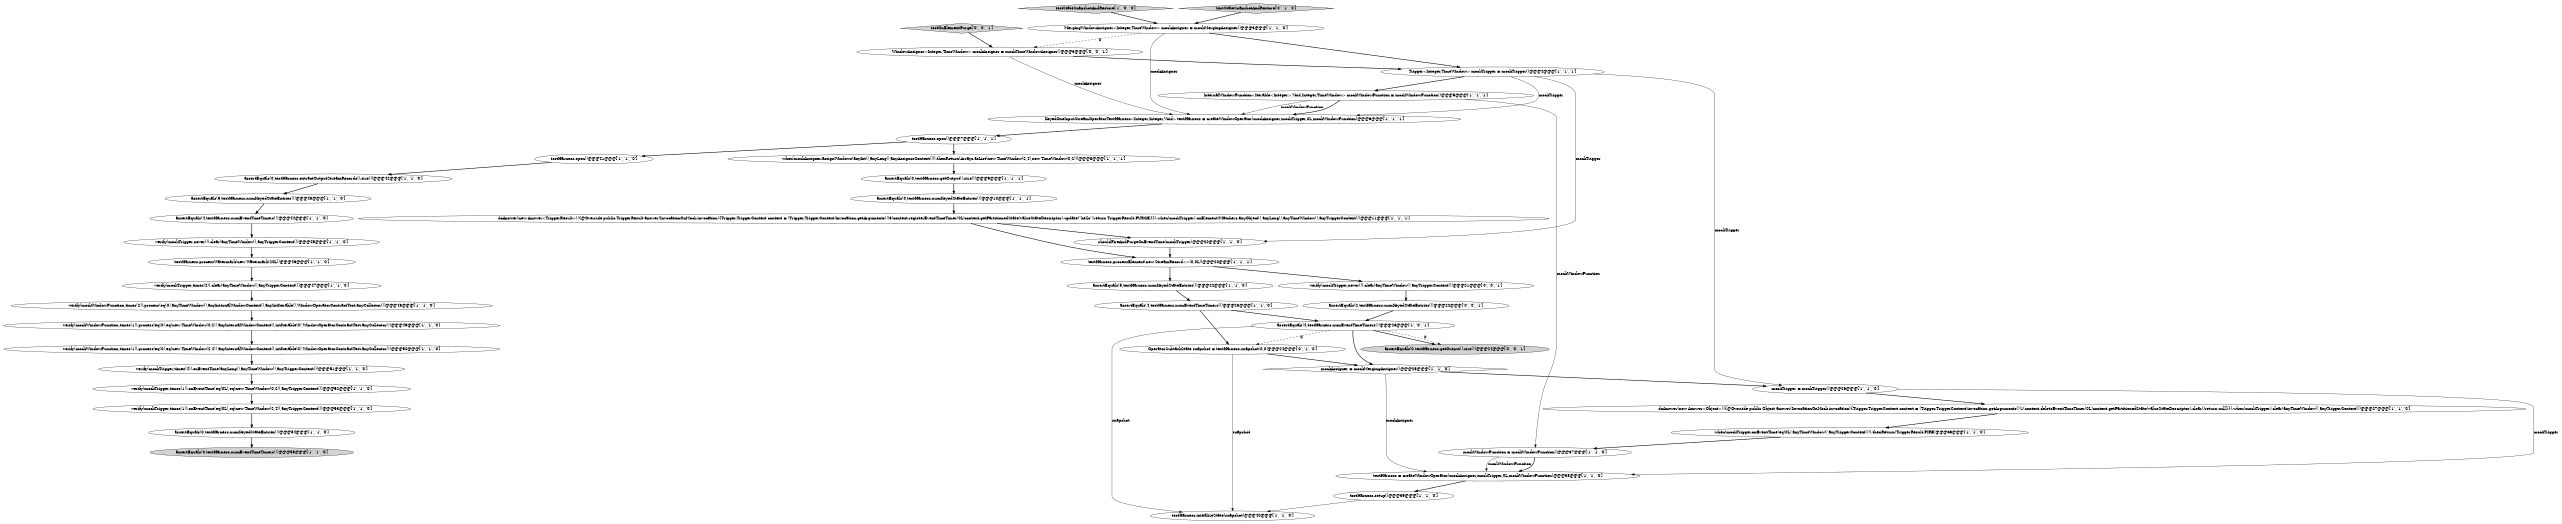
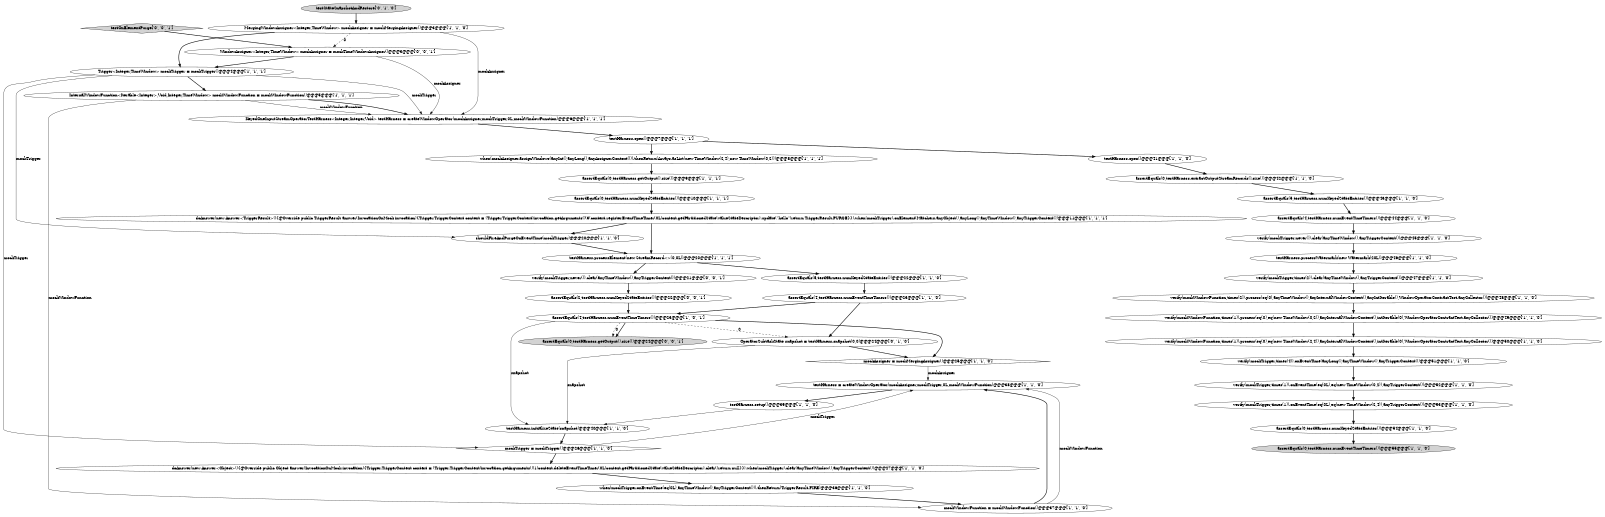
node "testStateSnapshotAndRestore['1', '0', '0']": removed
node "testStateSnapshotAndRestore['0', '1', '0']": shape diamond -> ellipse
edge "mockAssigner = mockMergingAssigner()@@@25@@@['1', '1', '0']" -> "mockTrigger = mockTrigger()@@@26@@@['1', '1', '0']": now "testHarness.initializeState(snapshot)@@@40@@@['1', '1', '0']" -> "mockTrigger = mockTrigger()@@@26@@@['1', '1', '0']"
node "mockTrigger = mockTrigger()@@@26@@@['1', '1', '0']": shape ellipse -> diamond
